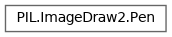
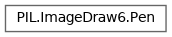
node "PIL.ImageDraw2.Pen": label "PIL.ImageDraw2.Pen" -> "PIL.ImageDraw6.Pen"
